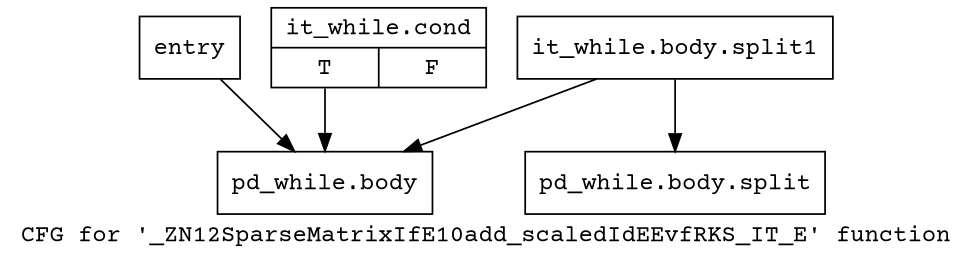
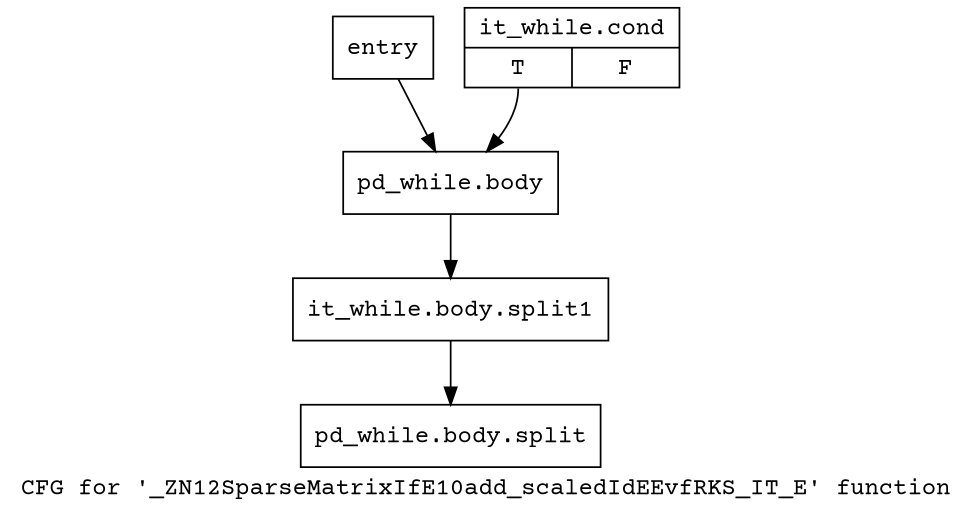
edge "it_while.body.split1" -> "pd_while.body": reversed
